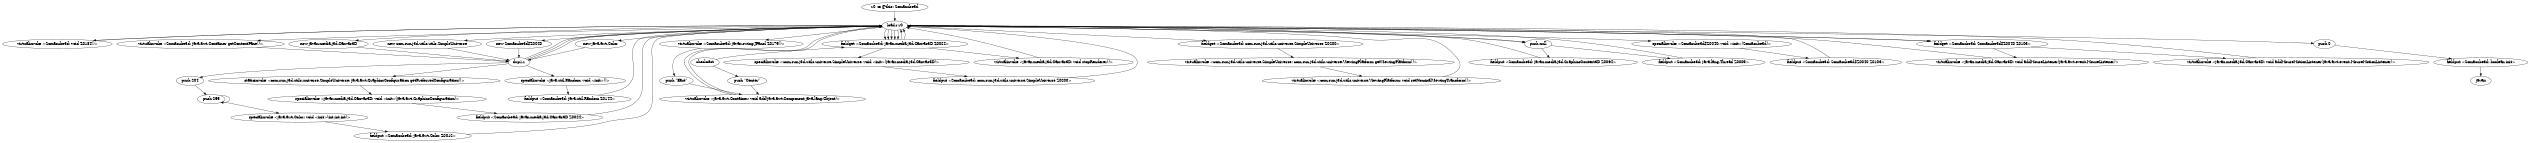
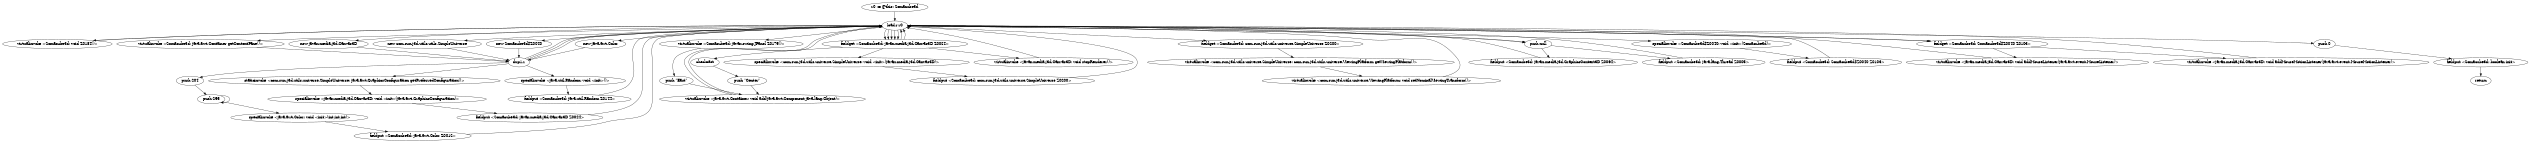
edge "checkcast" -> "fieldget <Somacube3d: javax.media.j3d.Canvas3D Z0024>": reversed
node "javax": label "javax" -> "return"
